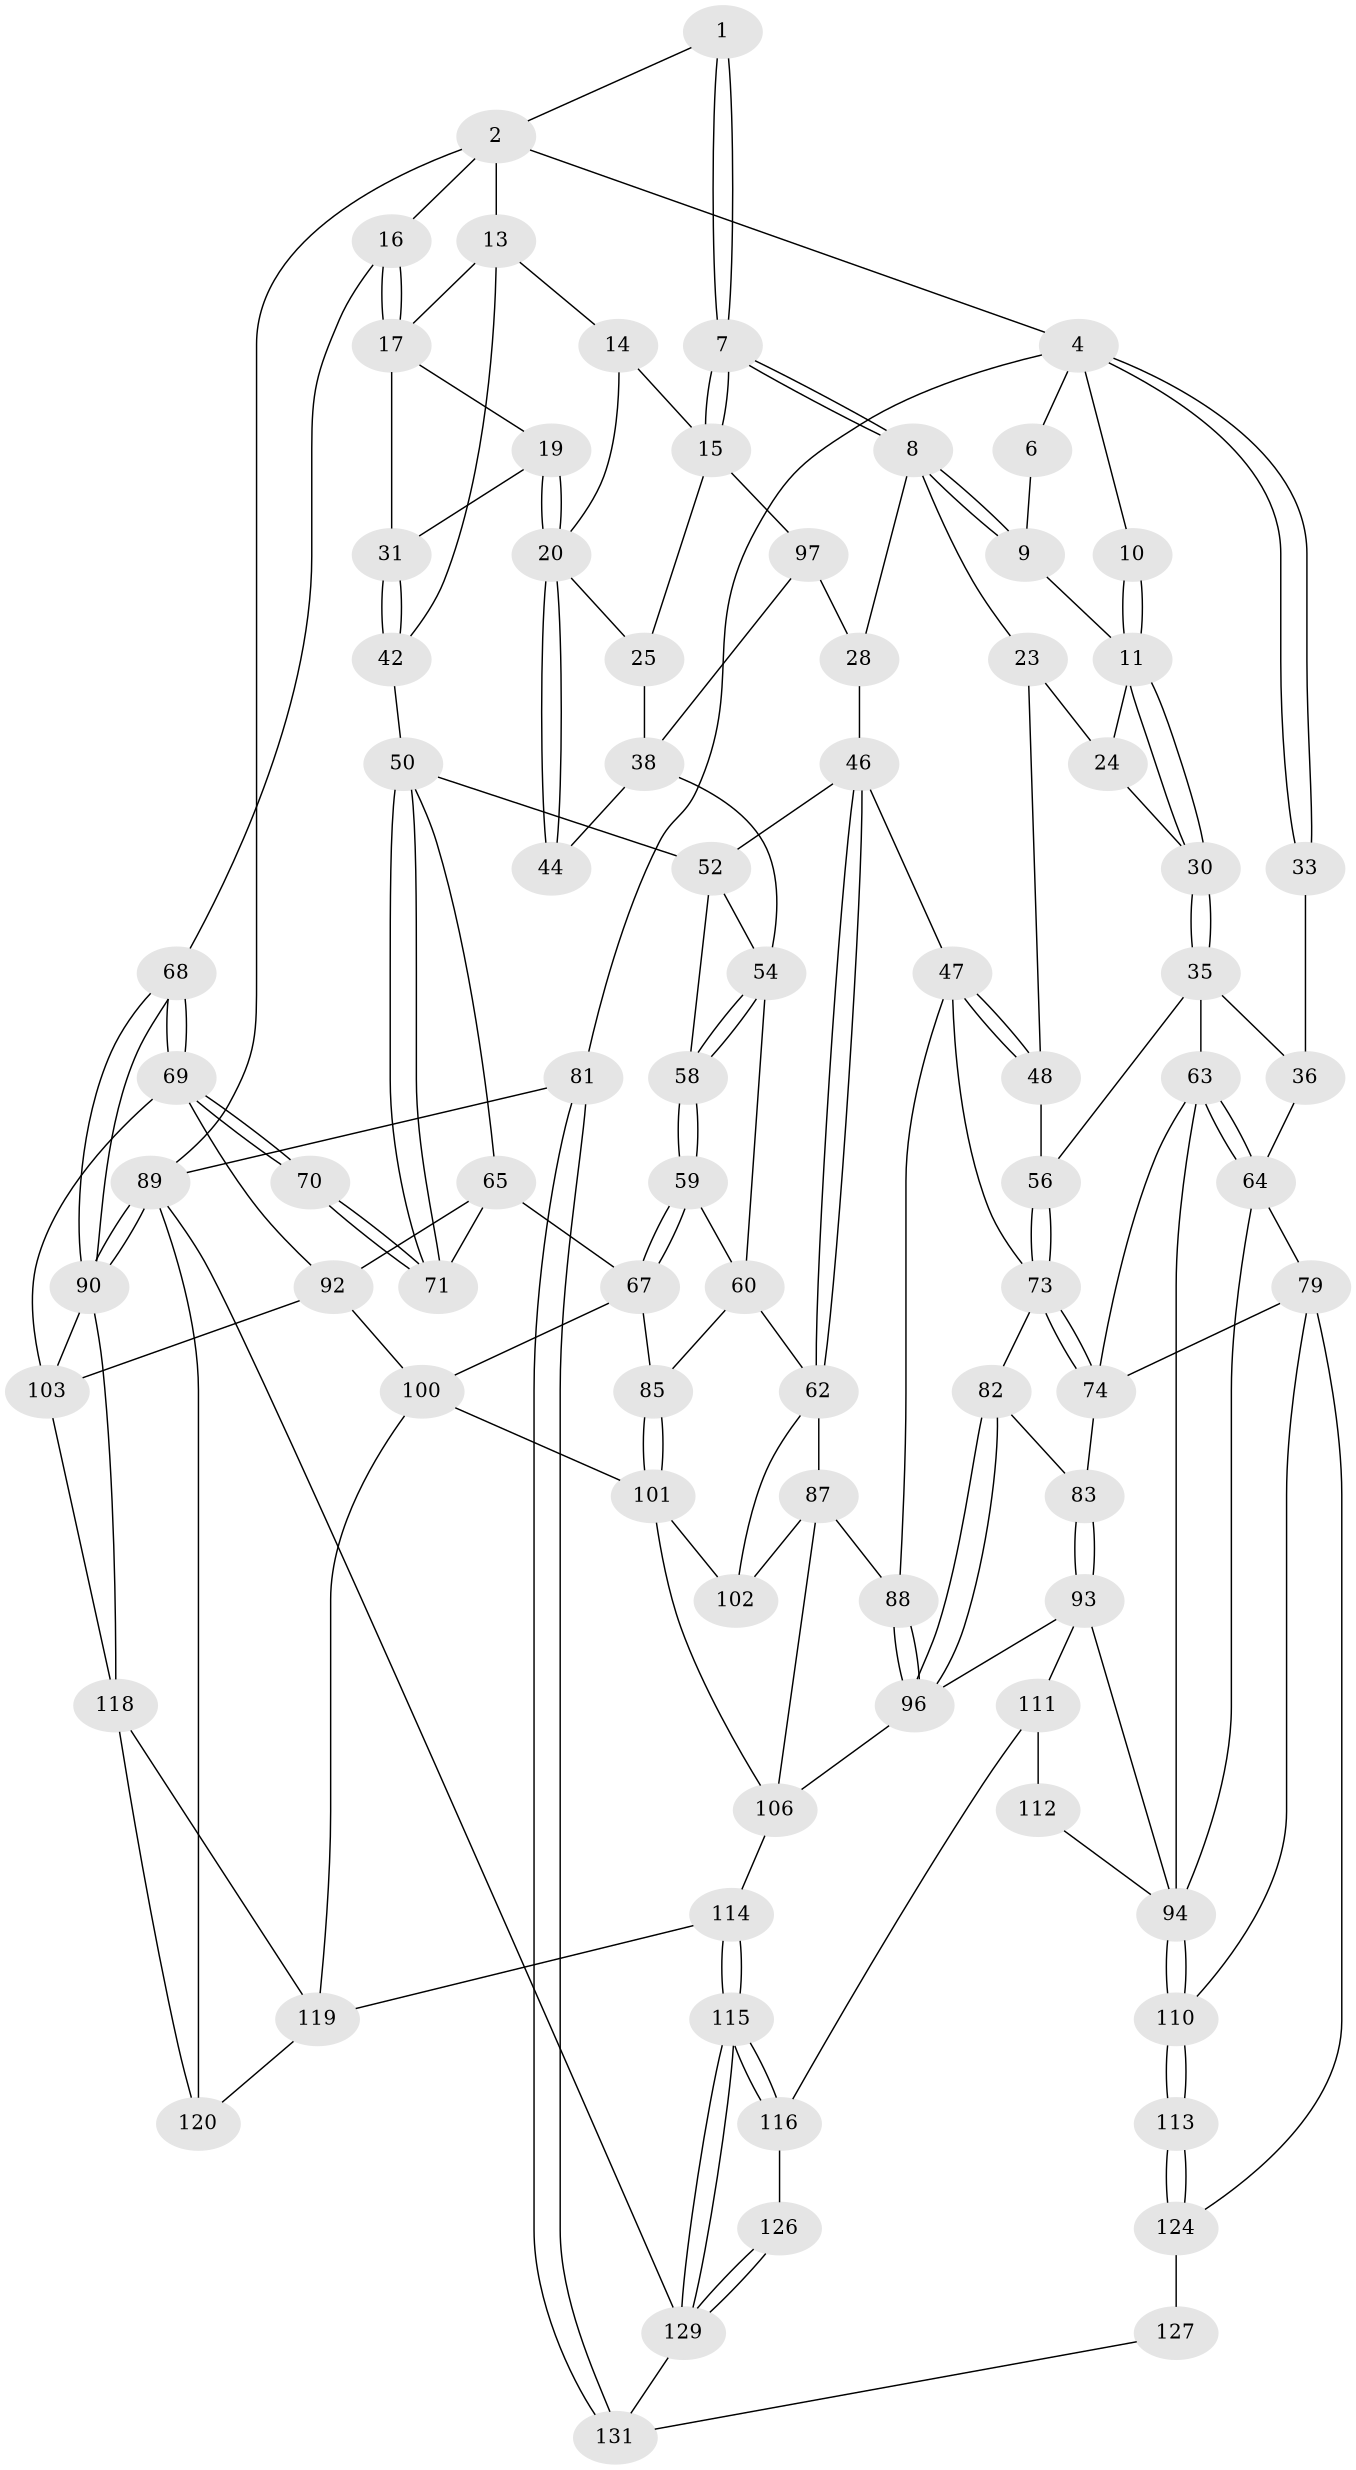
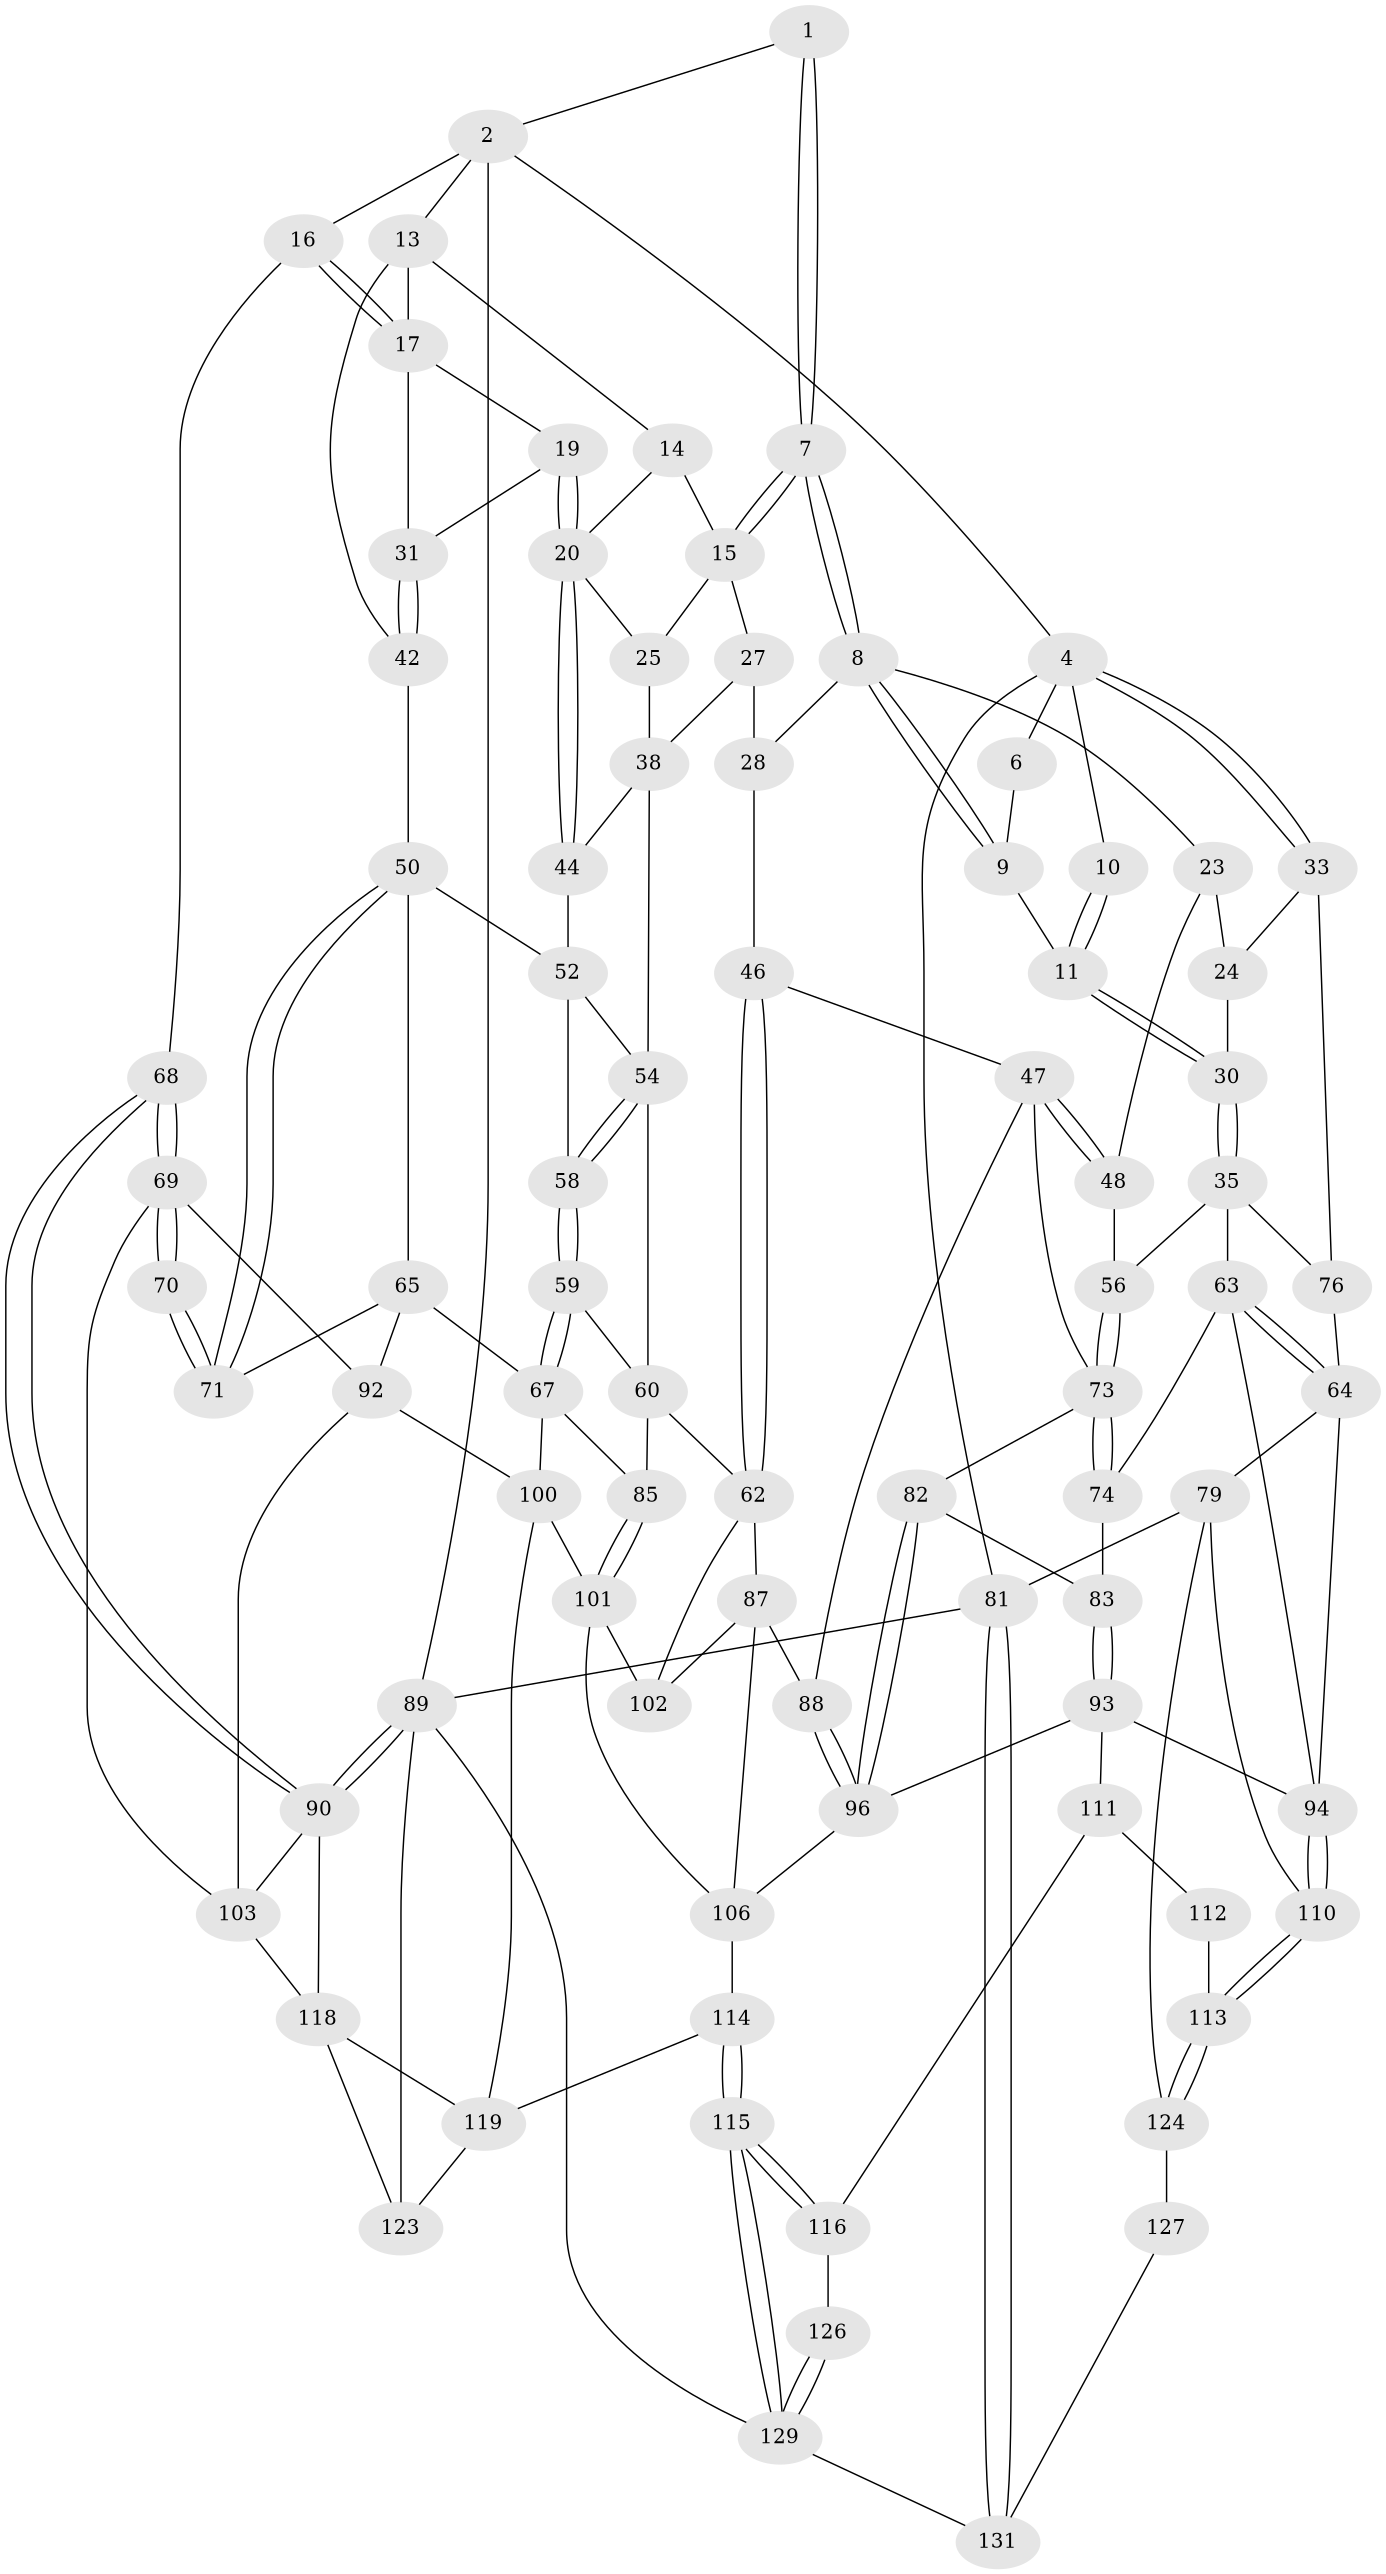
node "97": label "97" -> "27"
edge "11" -- "24": now "33" -- "24"
edge "46" -- "52": now "44" -- "52"
node "36": label "36" -> "76"
edge "79" -- "74": now "79" -- "81"
edge "112" -- "94": now "112" -- "113"
node "120": label "120" -> "123"
